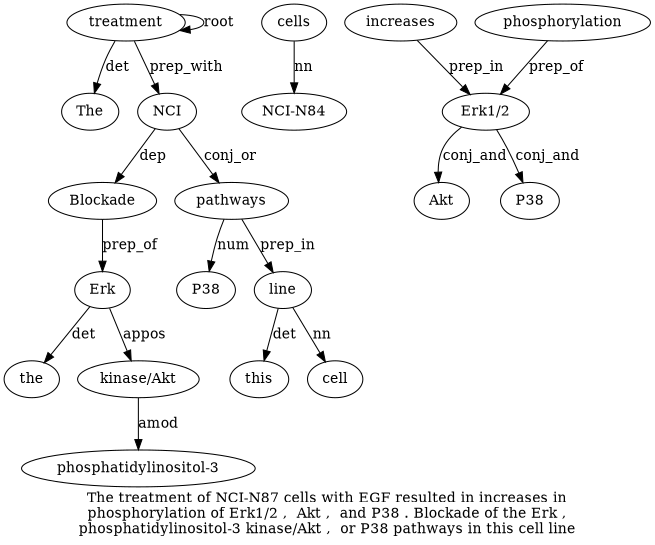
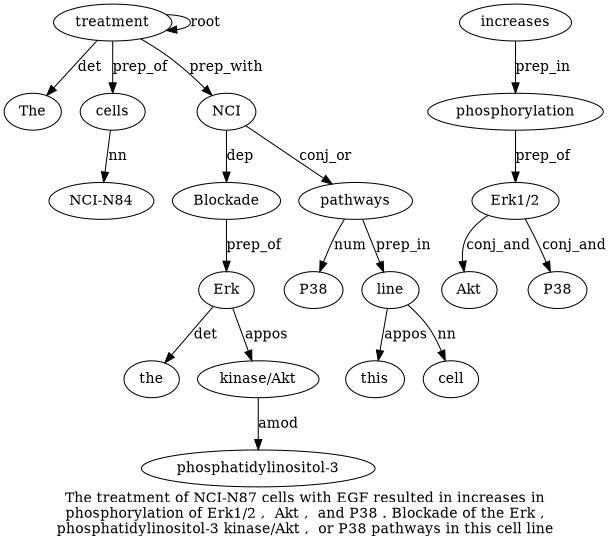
edge "treatment" -> "cells": added, label "prep_of"
edge "increases" -> "Erk1/2": now "increases" -> "phosphorylation"
edge "line" -> "this": label "det" -> "appos"
